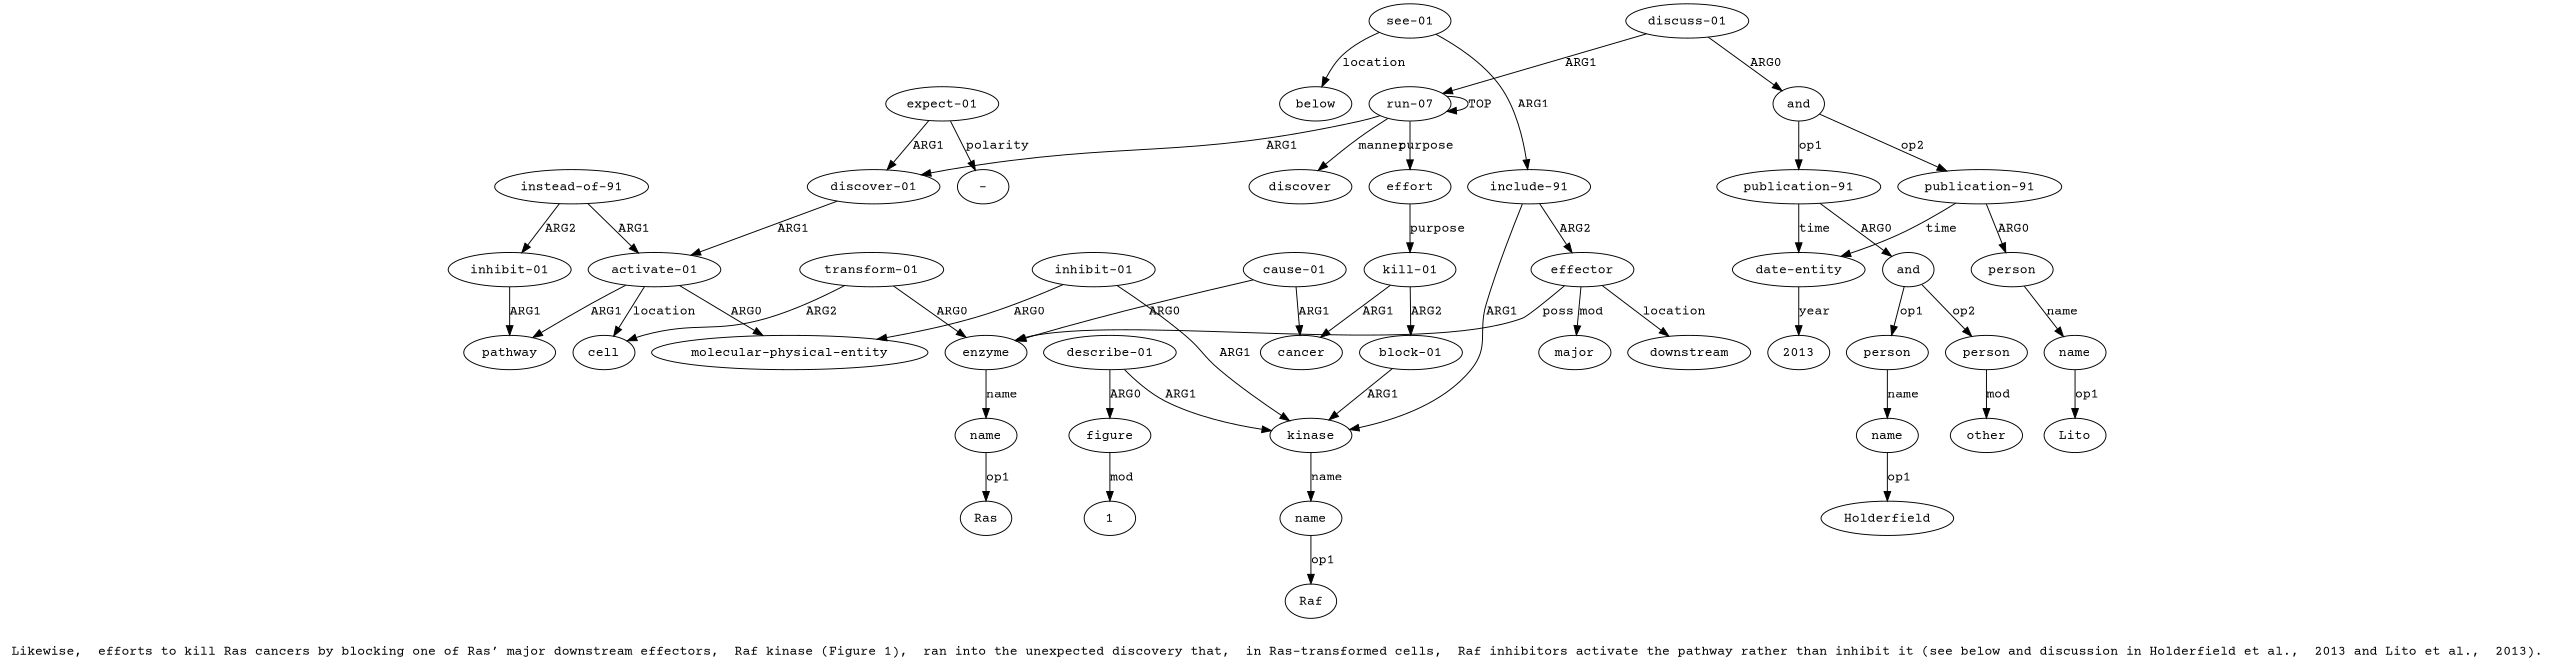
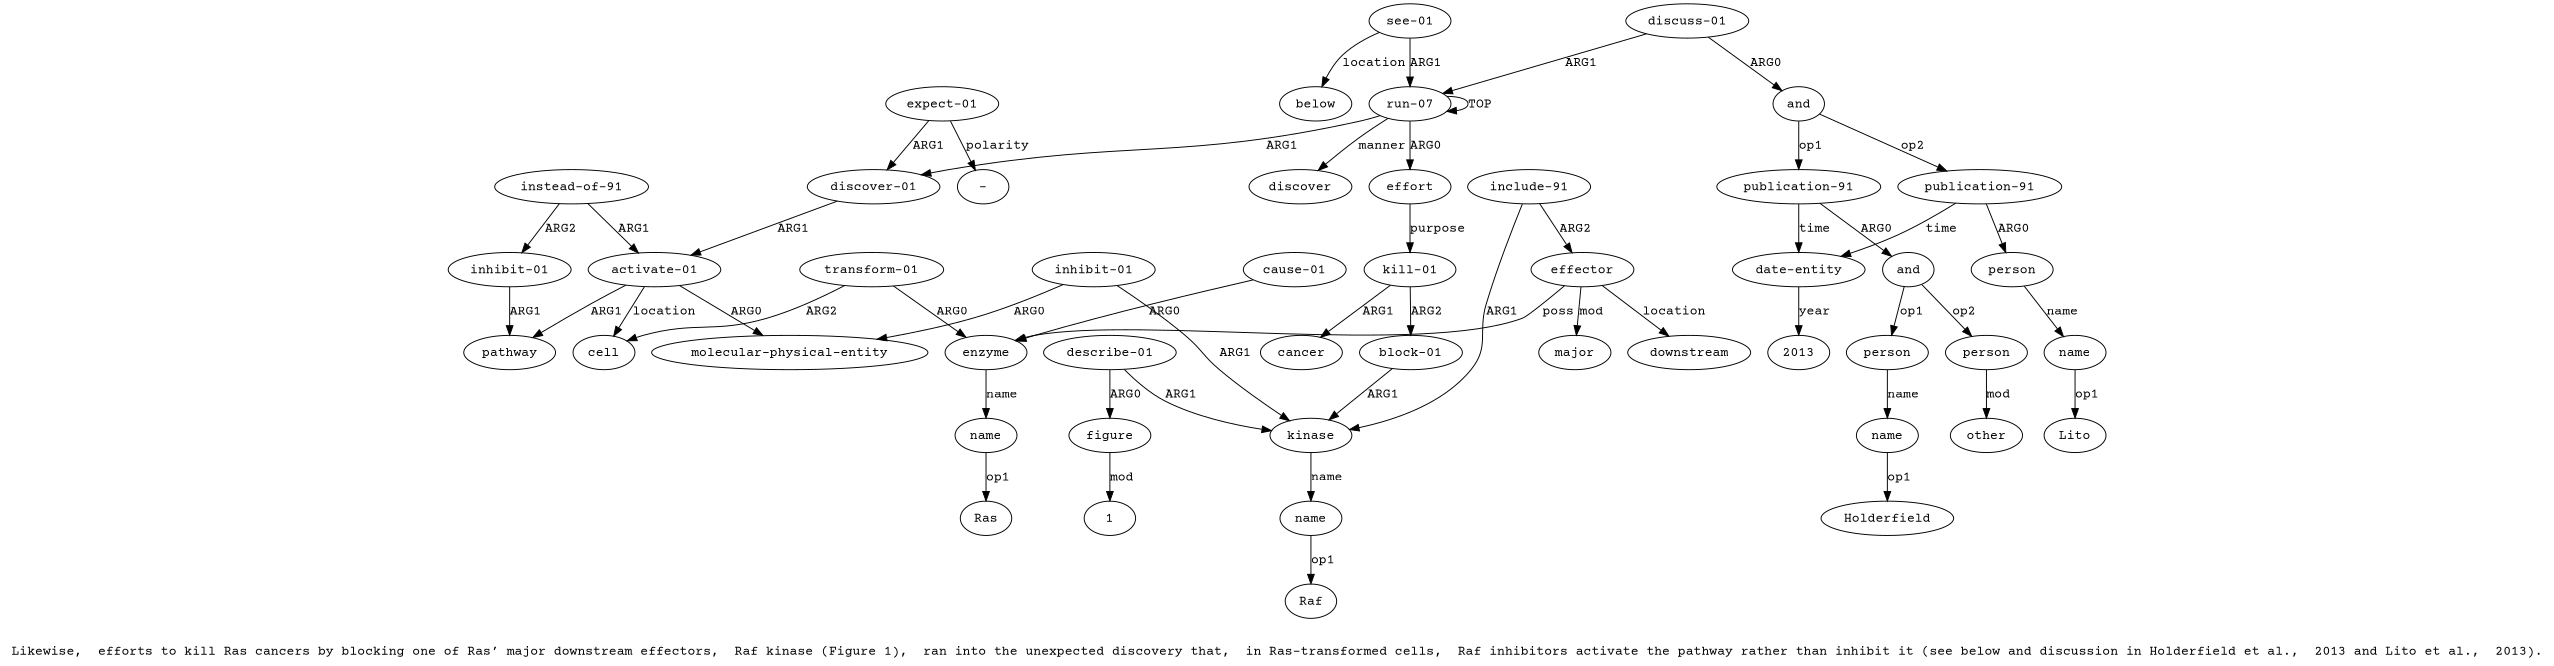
edge "see-01" -> "include-91": now "see-01" -> "run-07"
edge "run-07" -> "effort": label "purpose" -> "ARG0"
edge "cause-01" -> "cancer": removed, label "ARG1"
